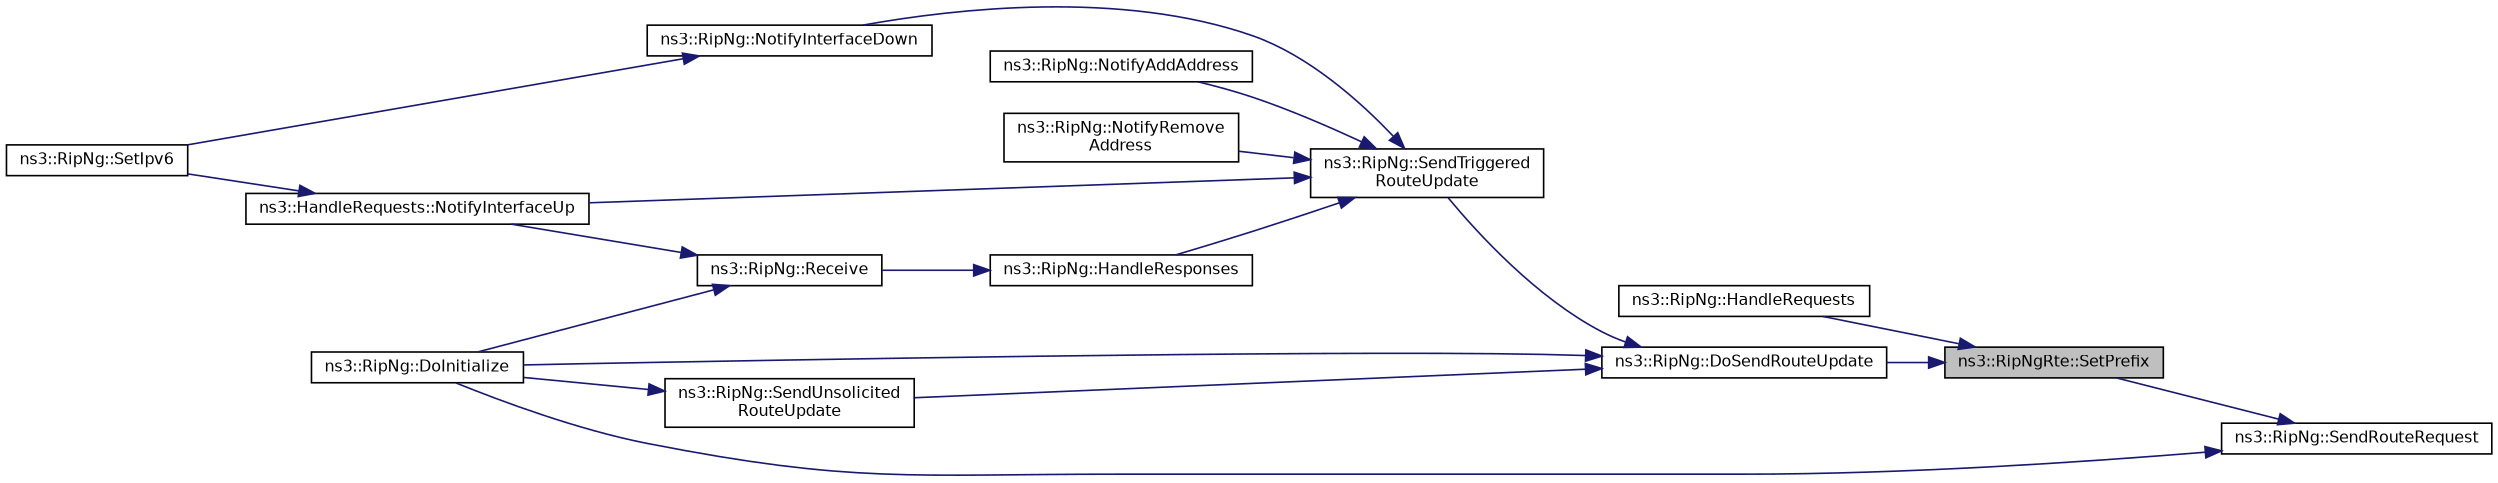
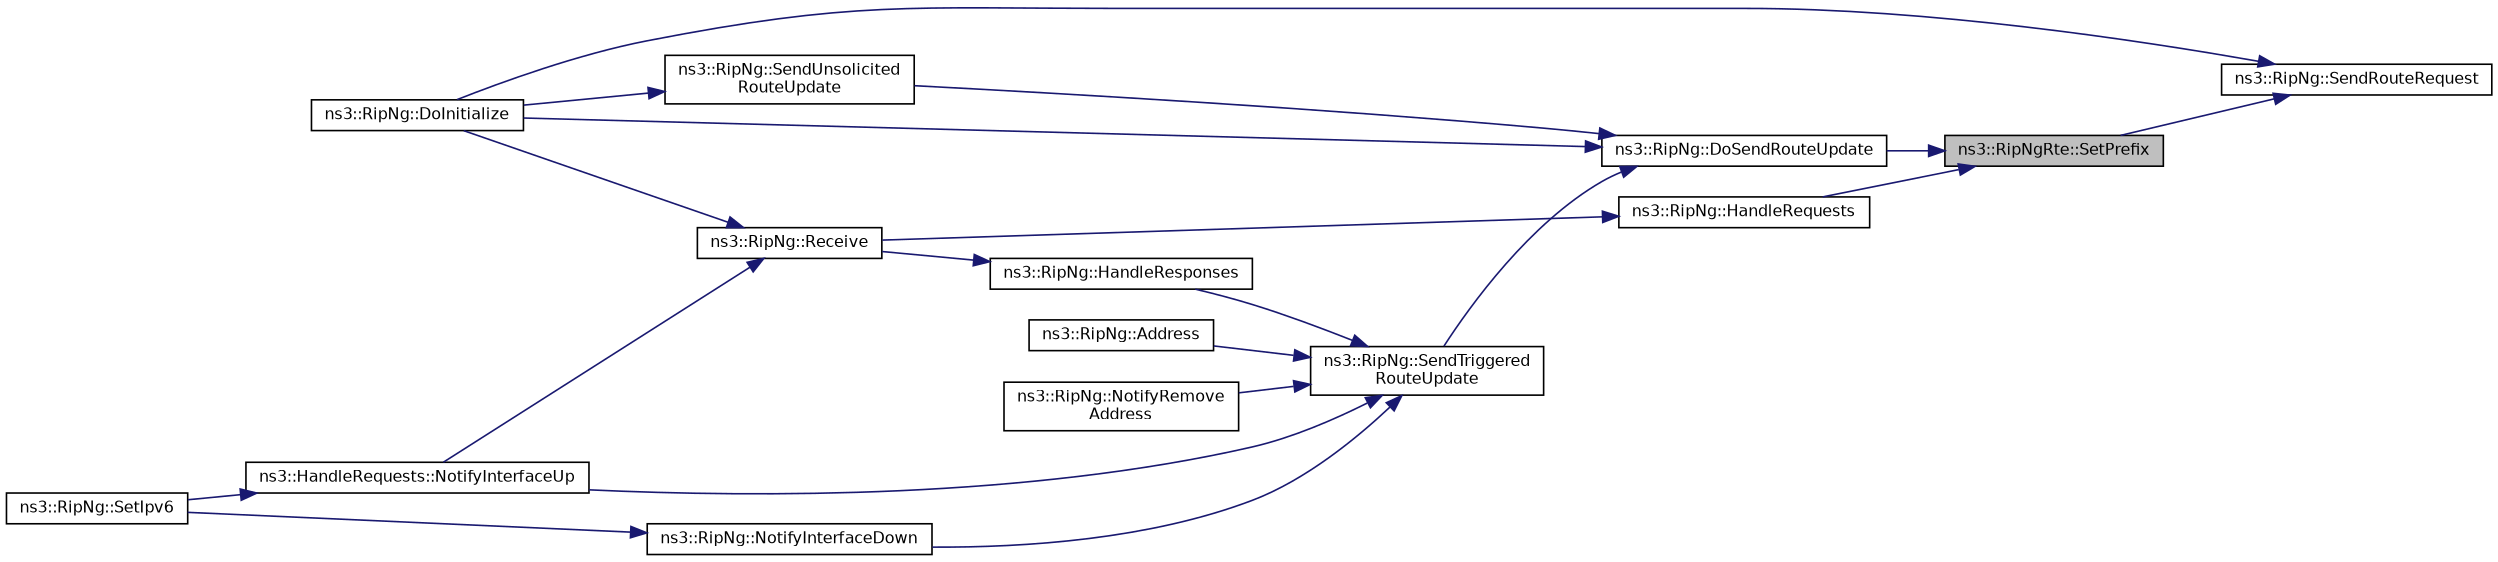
node "ns3::RipNg::NotifyAddAddress": label "ns3::RipNg::NotifyAddAddress" -> "ns3::RipNg::Address"
edge "ns3::RipNg::Receive" -> "ns3::RipNg::HandleRequests": added
